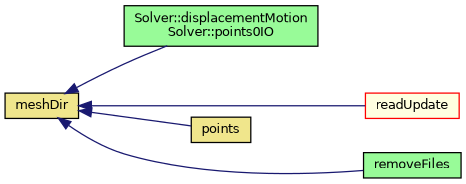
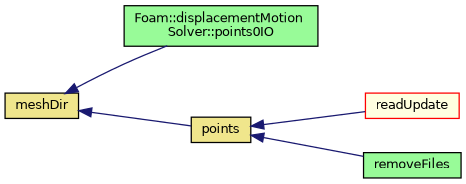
node "Solver::displacementMotion Solver::points0IO": label "Solver::displacementMotion Solver::points0IO" -> "Foam::displacementMotion Solver::points0IO"
edge "readUpdate" -> "meshDir": now "readUpdate" -> "points"
edge "removeFiles" -> "meshDir": now "removeFiles" -> "points"
